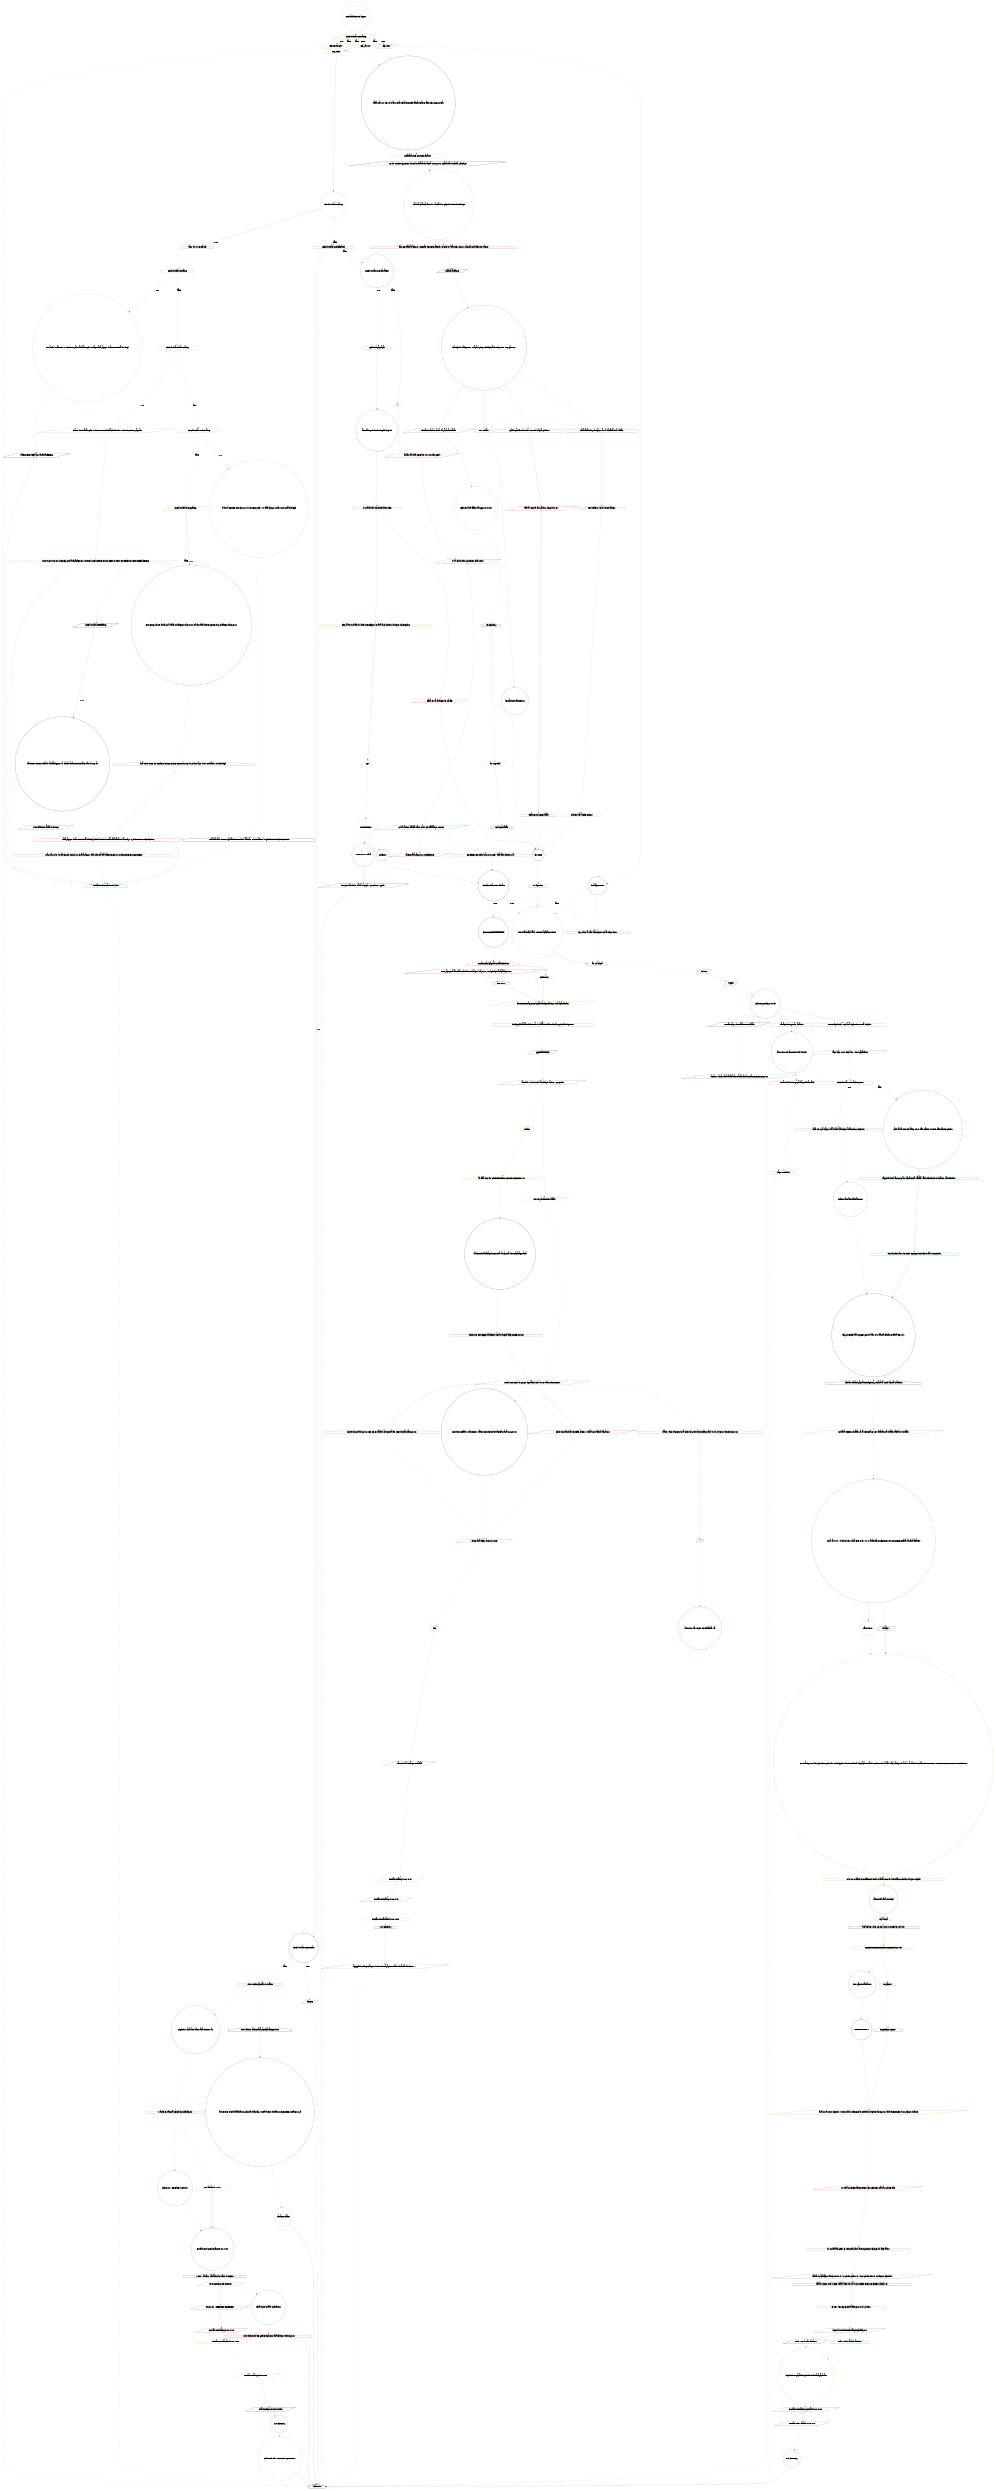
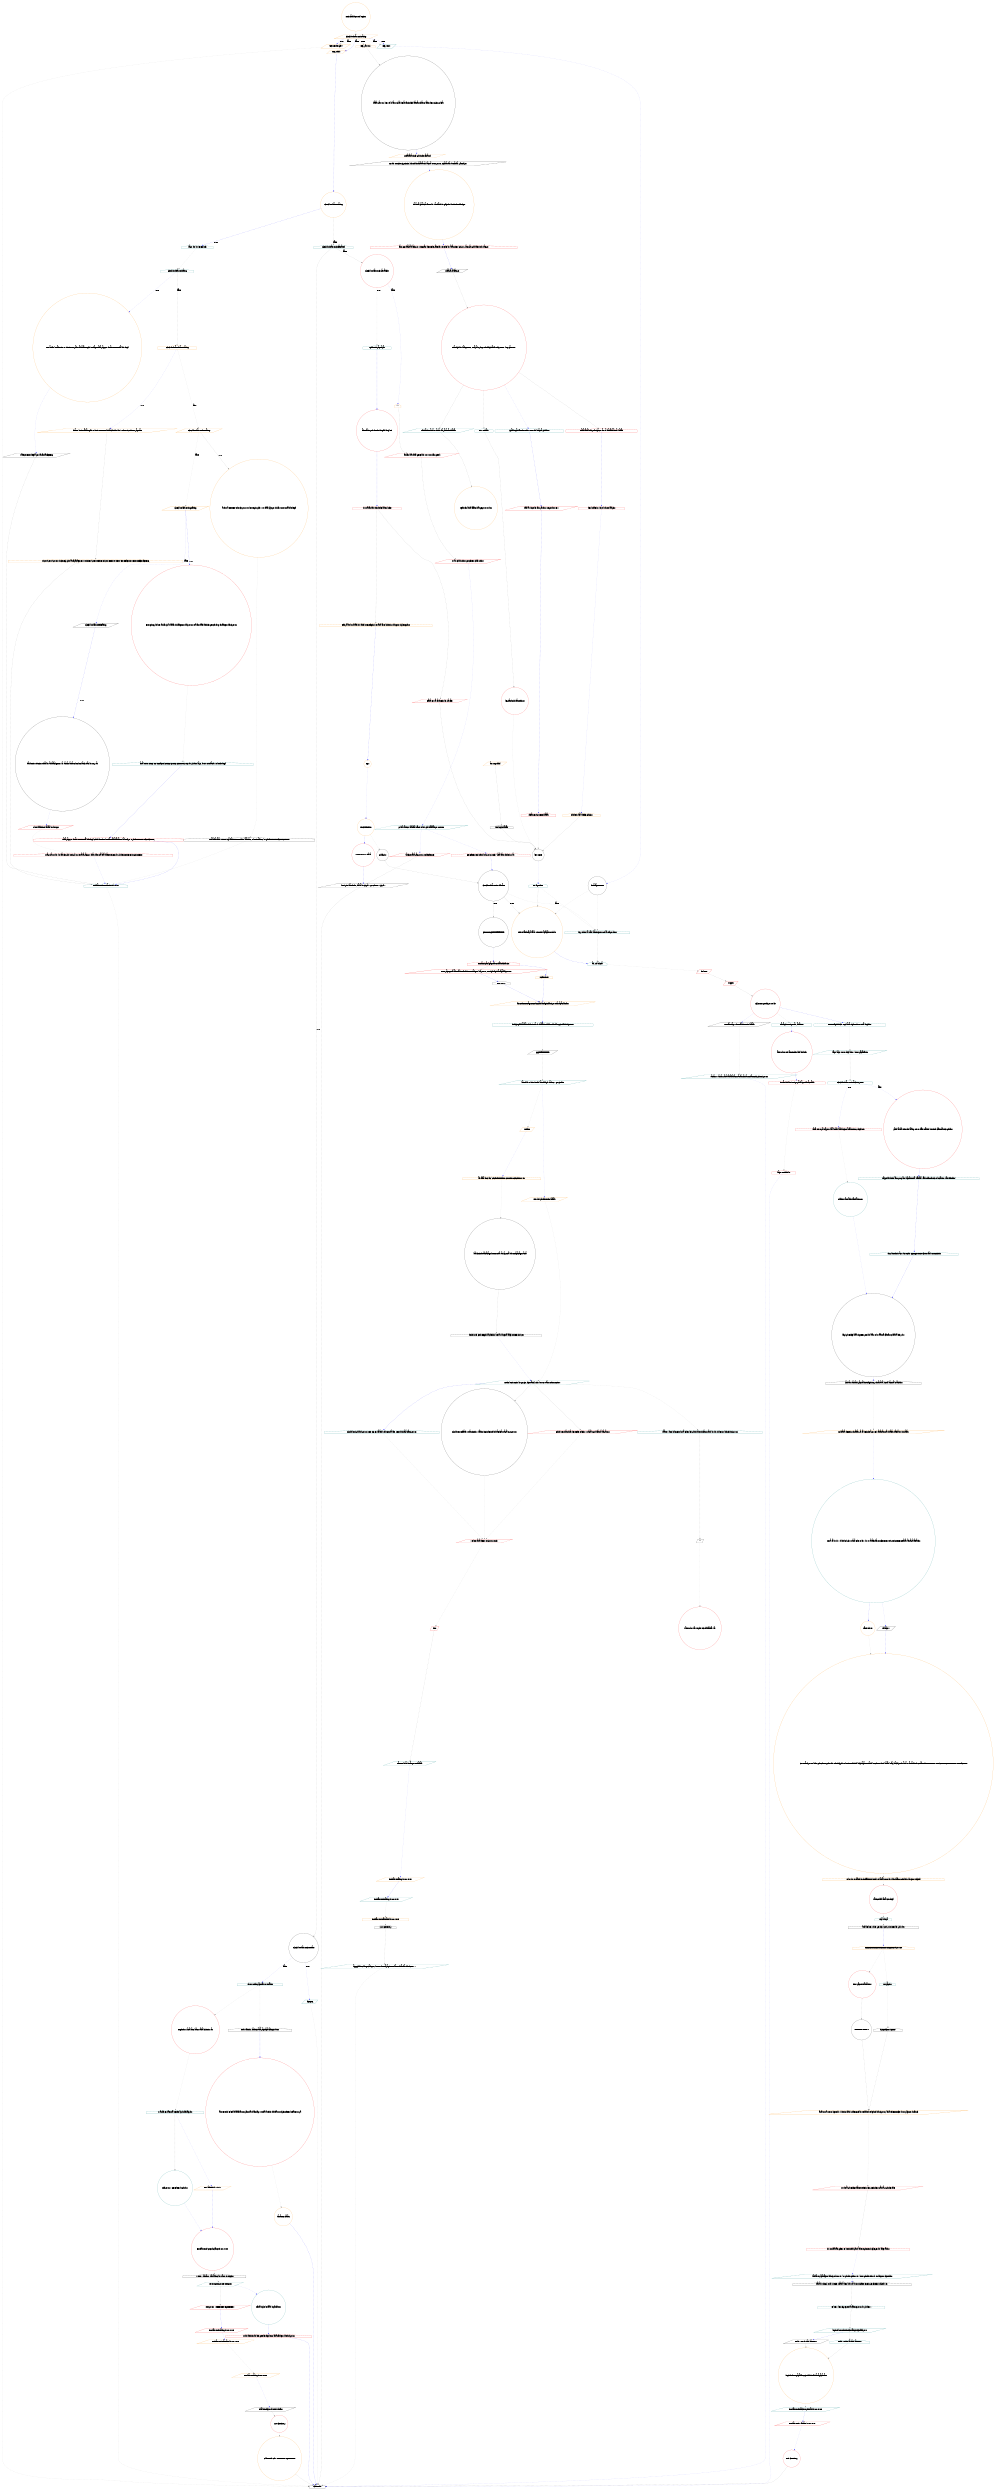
node "+5 Chemistry": removed
